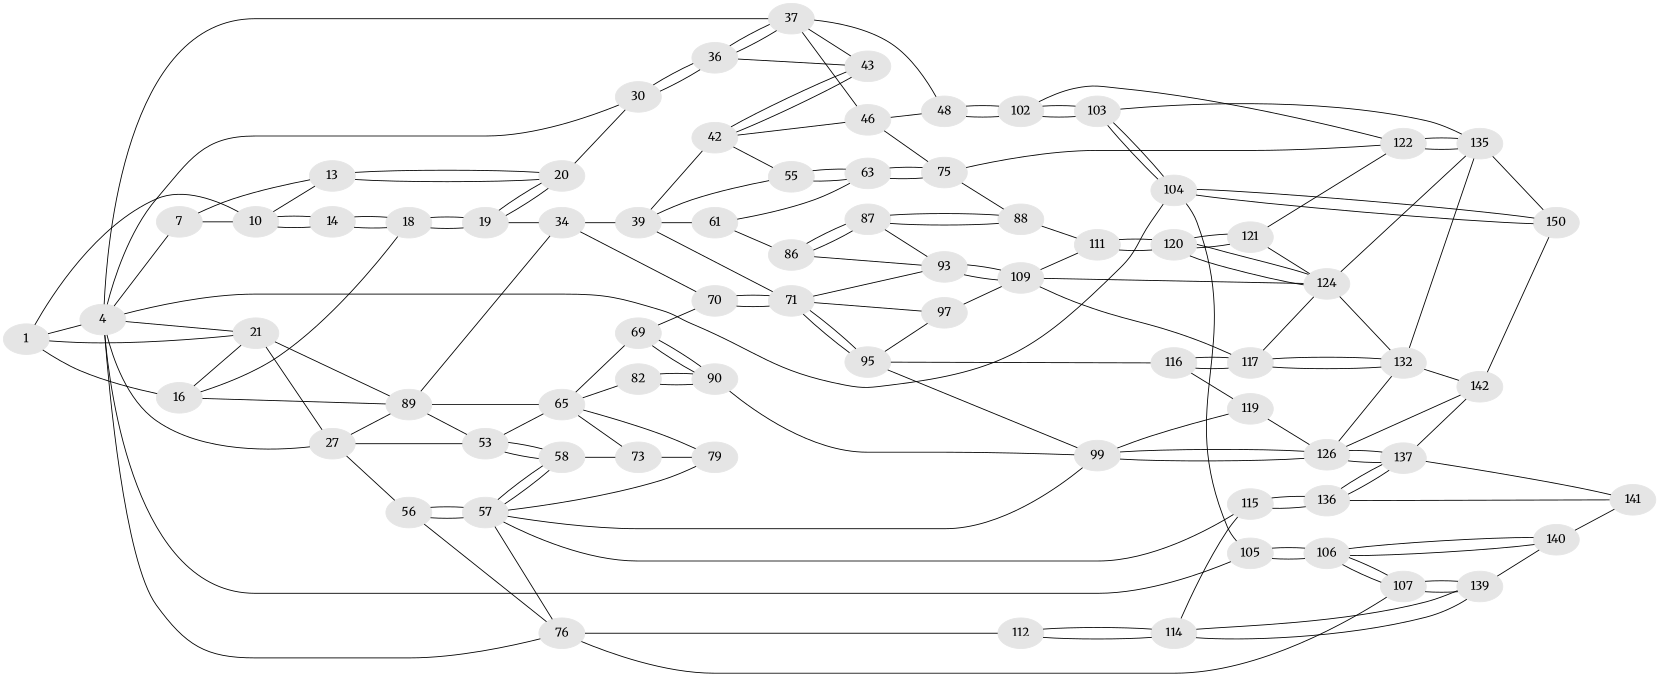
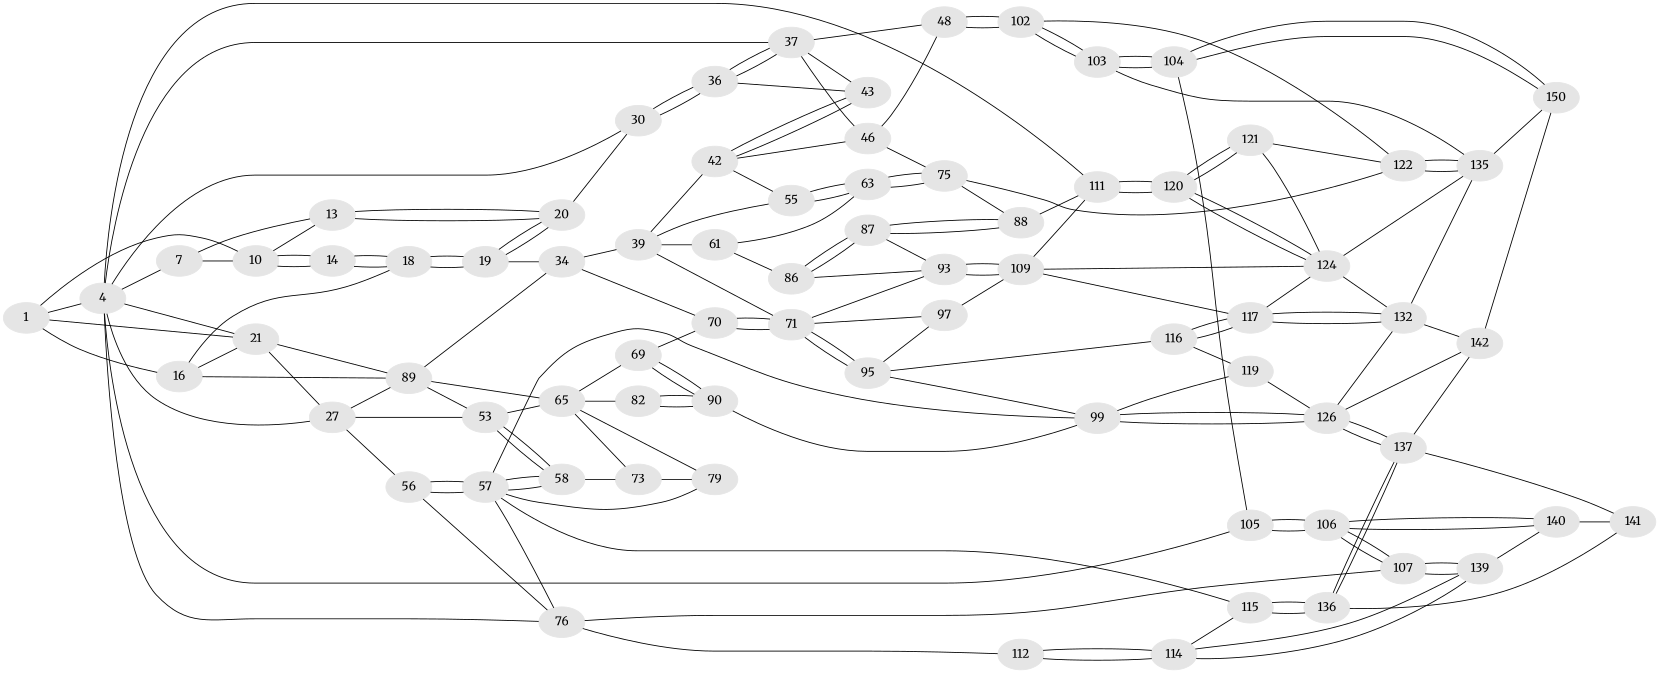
edge "104" -- "4": now "111" -- "4"
